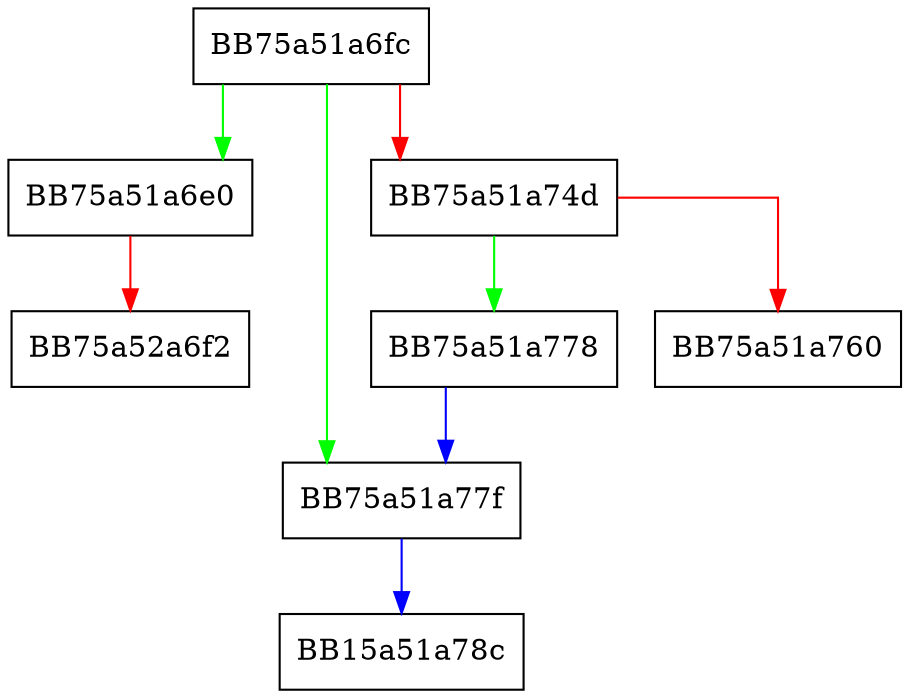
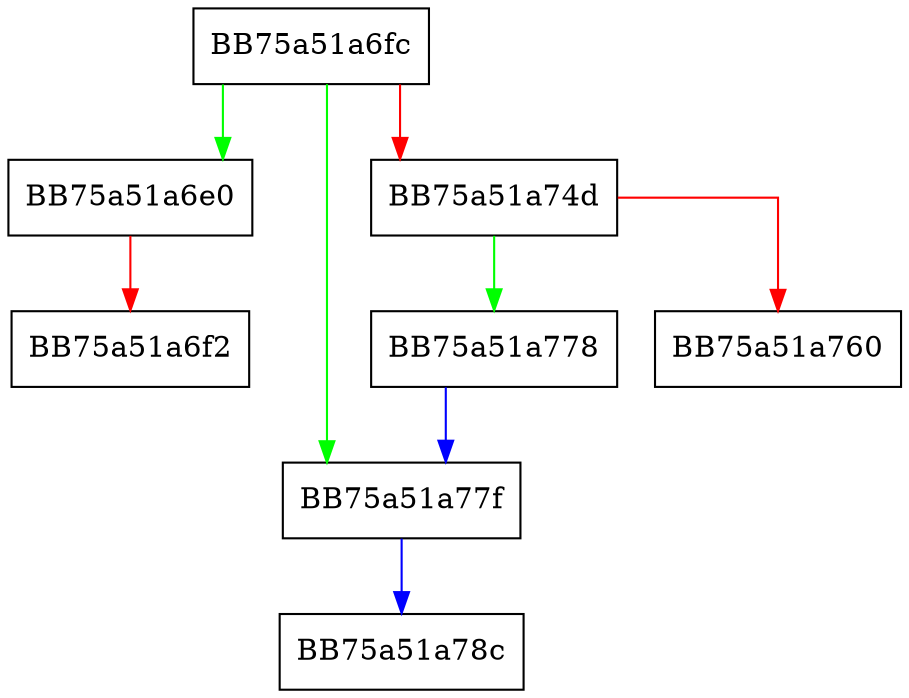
node "BB75a52a6f2": label "BB75a52a6f2" -> "BB75a51a6f2"
node "BB15a51a78c": label "BB15a51a78c" -> "BB75a51a78c"
